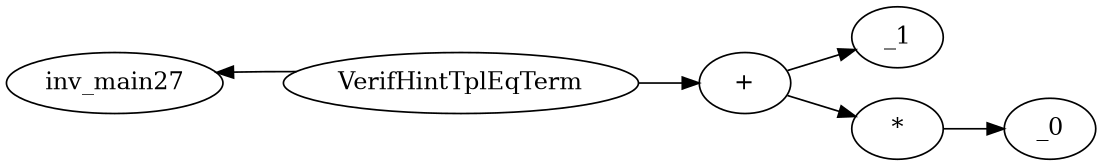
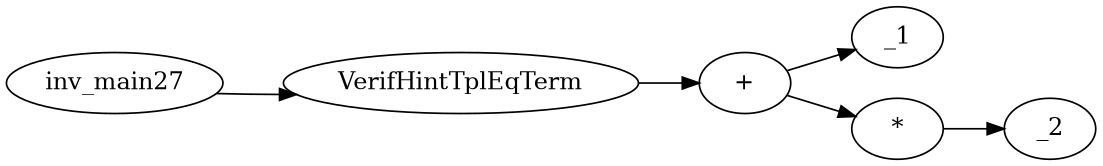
edge "VerifHintTplEqTerm" -> "inv_main27": reversed
node "_0": label "_0" -> "_2"
